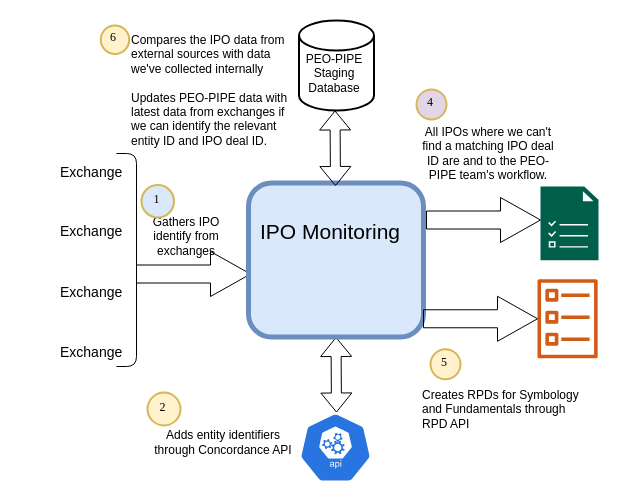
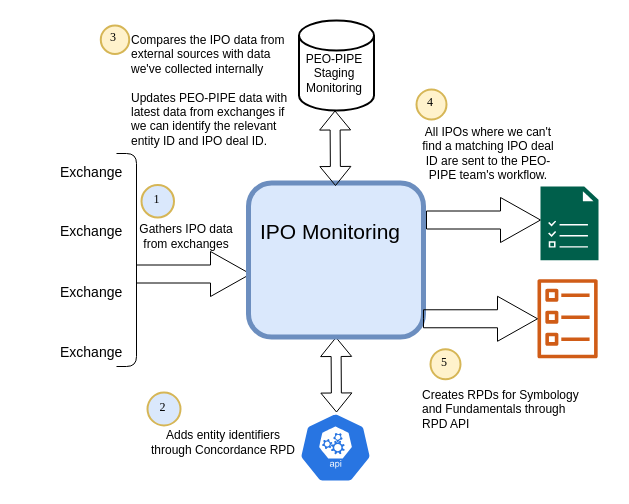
node "6": label "6" -> "3"
node "PEO-PIPE Staging Database": label "PEO-PIPE Staging Database" -> "PEO-PIPE Staging Monitoring"
node "4": fillcolor #e1d5e7 -> #fff2cc
node "All IPOs where we can't find a matching IPO deal ID are and to the PEO-PIPE team's workflow.": label "All IPOs where we can't find a matching IPO deal ID are and to the PEO-PIPE team's workflow." -> "All IPOs where we can't find a matching IPO deal ID are sent to the PEO-PIPE team's workflow."
node "Gathers IPO identify from exchanges": label "Gathers IPO identify from exchanges" -> "Gathers IPO data from exchanges"
node "2": fillcolor #fff2cc -> #dae8fc
node "Adds entity identifiers through Concordance API": label "Adds entity identifiers through Concordance API" -> "Adds entity identifiers through Concordance RPD"
